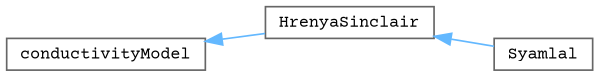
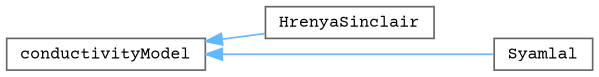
edge "Syamlal" -> "HrenyaSinclair": now "Syamlal" -> "conductivityModel"
